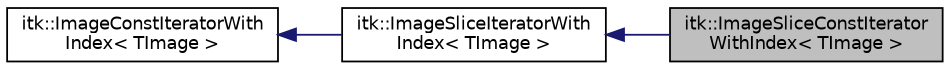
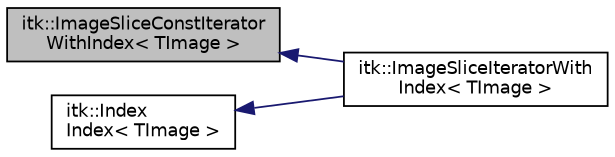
node "itk::ImageConstIteratorWith Index< TImage >": label "itk::ImageConstIteratorWith Index< TImage >" -> "itk::Index Index< TImage >"
edge "itk::ImageSliceConstIterator WithIndex< TImage >" -> "itk::ImageSliceIteratorWith Index< TImage >": reversed
